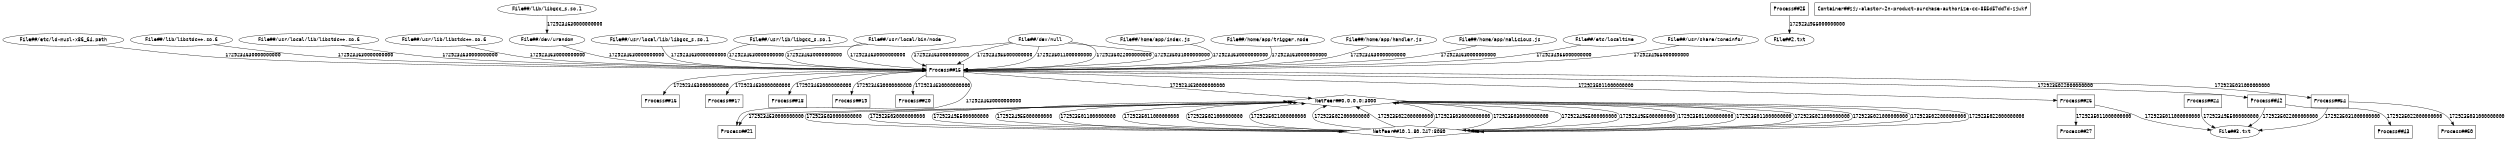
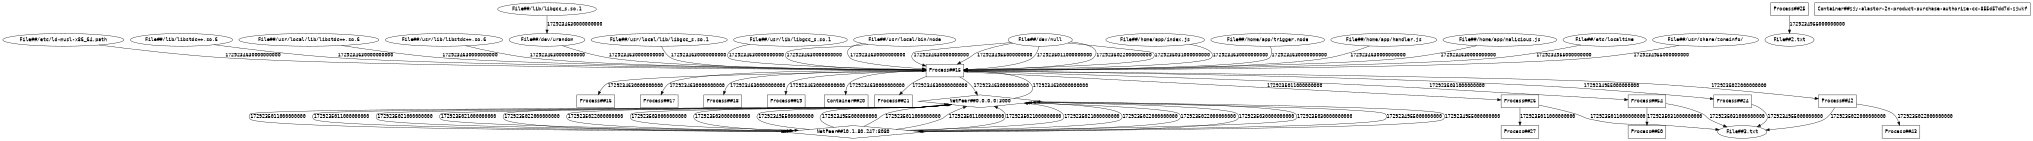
edge "Process##15" -> "Process##24": added, label "1729234955000000000"
node "Process##20": label "Process##20" -> "Container##20"
edge "NetPeer##0.0.0.0:3000" -> "Process##21": now "NetPeer##0.0.0.0:3000" -> "Process##15"
